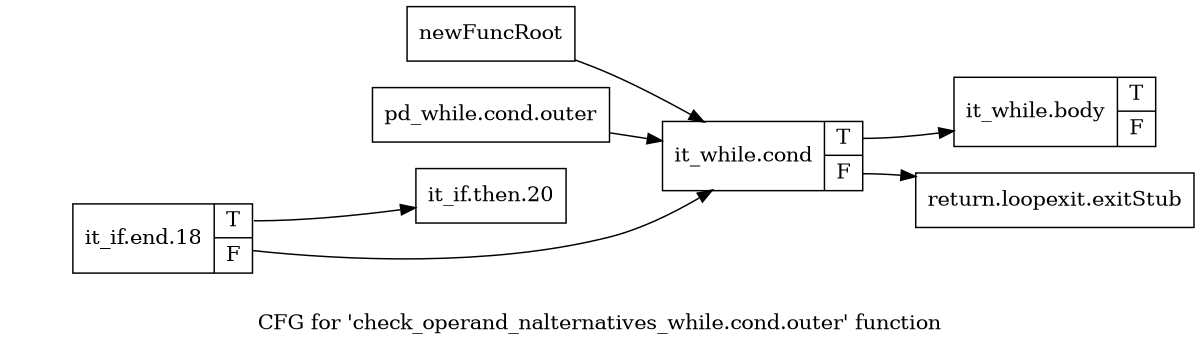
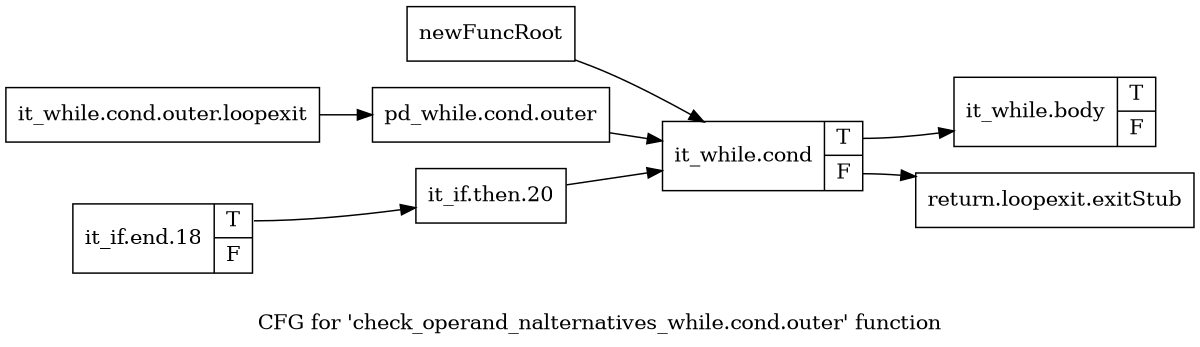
node "it_while.cond.outer.loopexit": added
edge "it_if.end.18" -> "it_while.cond": now "it_if.then.20" -> "it_while.cond"
